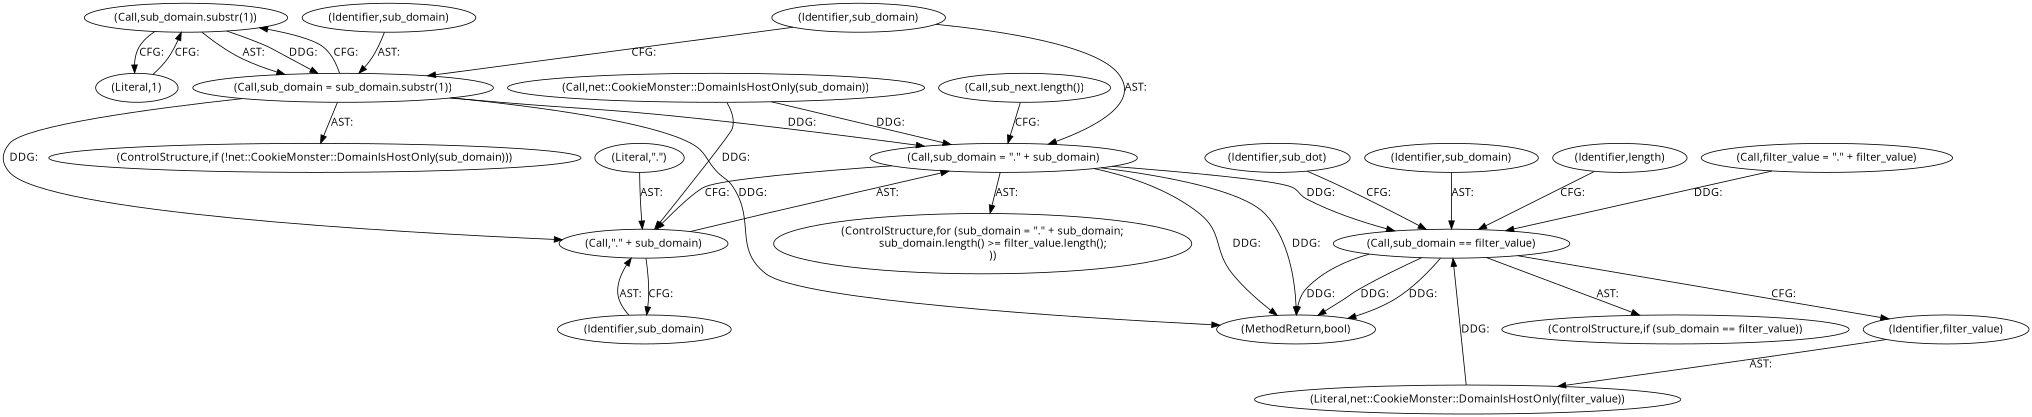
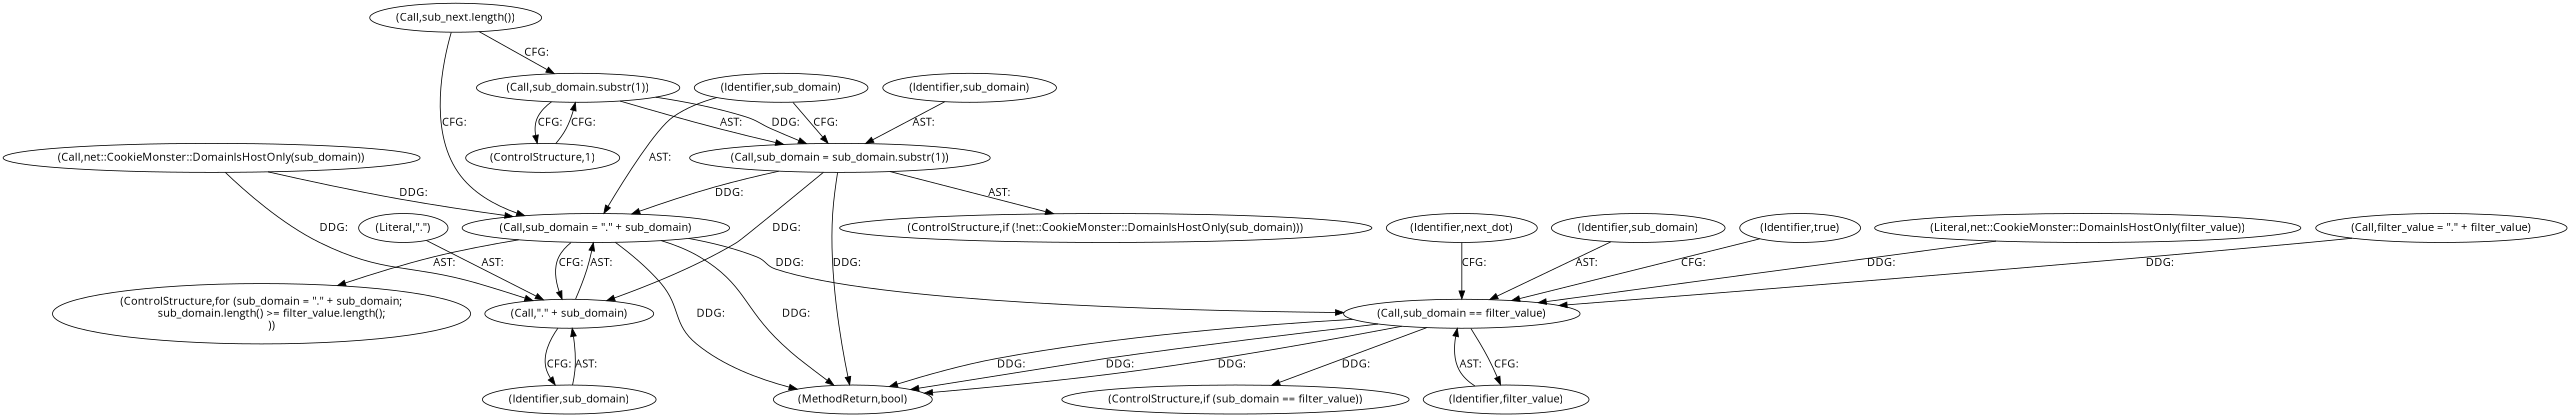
edge "(Call,sub_domain = sub_domain.substr(1))" -> "(Call,sub_domain.substr(1))": now "(Call,sub_next.length())" -> "(Call,sub_domain.substr(1))"
node "(Literal,1)": label "(Literal,1)" -> "(ControlStructure,1)"
node "(Identifier,sub_dot)": label "(Identifier,sub_dot)" -> "(Identifier,next_dot)"
node "(Identifier,length)": label "(Identifier,length)" -> "(Identifier,true)"
edge "(Call,sub_domain == filter_value)" -> "(ControlStructure,if (sub_domain == filter_value))": label "AST: " -> "DDG: "
edge "(Identifier,filter_value)" -> "(Literal,net::CookieMonster::DomainIsHostOnly(filter_value))": now "(Identifier,filter_value)" -> "(Call,sub_domain == filter_value)"
